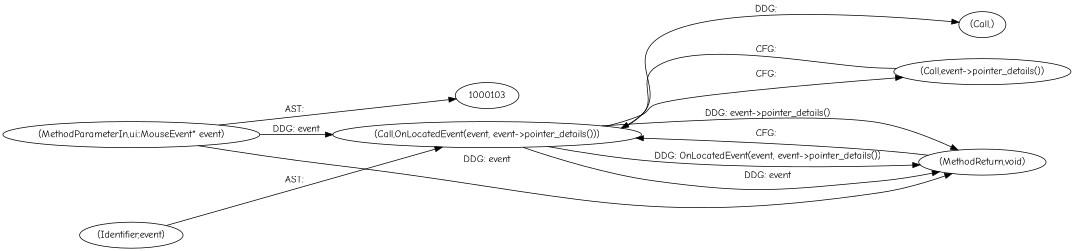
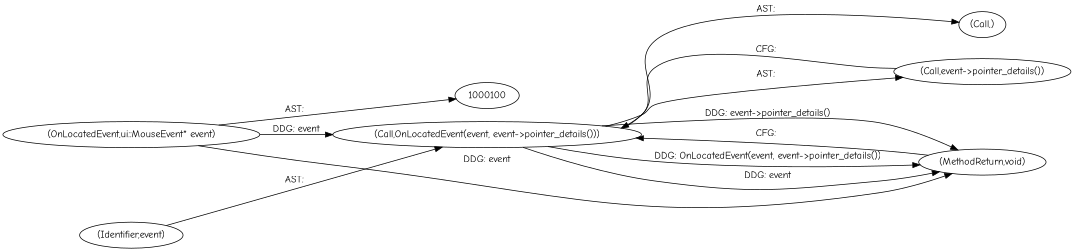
edge "(Call,OnLocatedEvent(event, event->pointer_details()))" -> "(Call,)": label "DDG: " -> "AST: "
edge "(Call,OnLocatedEvent(event, event->pointer_details()))" -> "(Call,event->pointer_details())": label "CFG: " -> "AST: "
node "1000103": label "1000103" -> "1000100"
node "(MethodParameterIn,ui::MouseEvent* event)": label "(MethodParameterIn,ui::MouseEvent* event)" -> "(OnLocatedEvent,ui::MouseEvent* event)"
